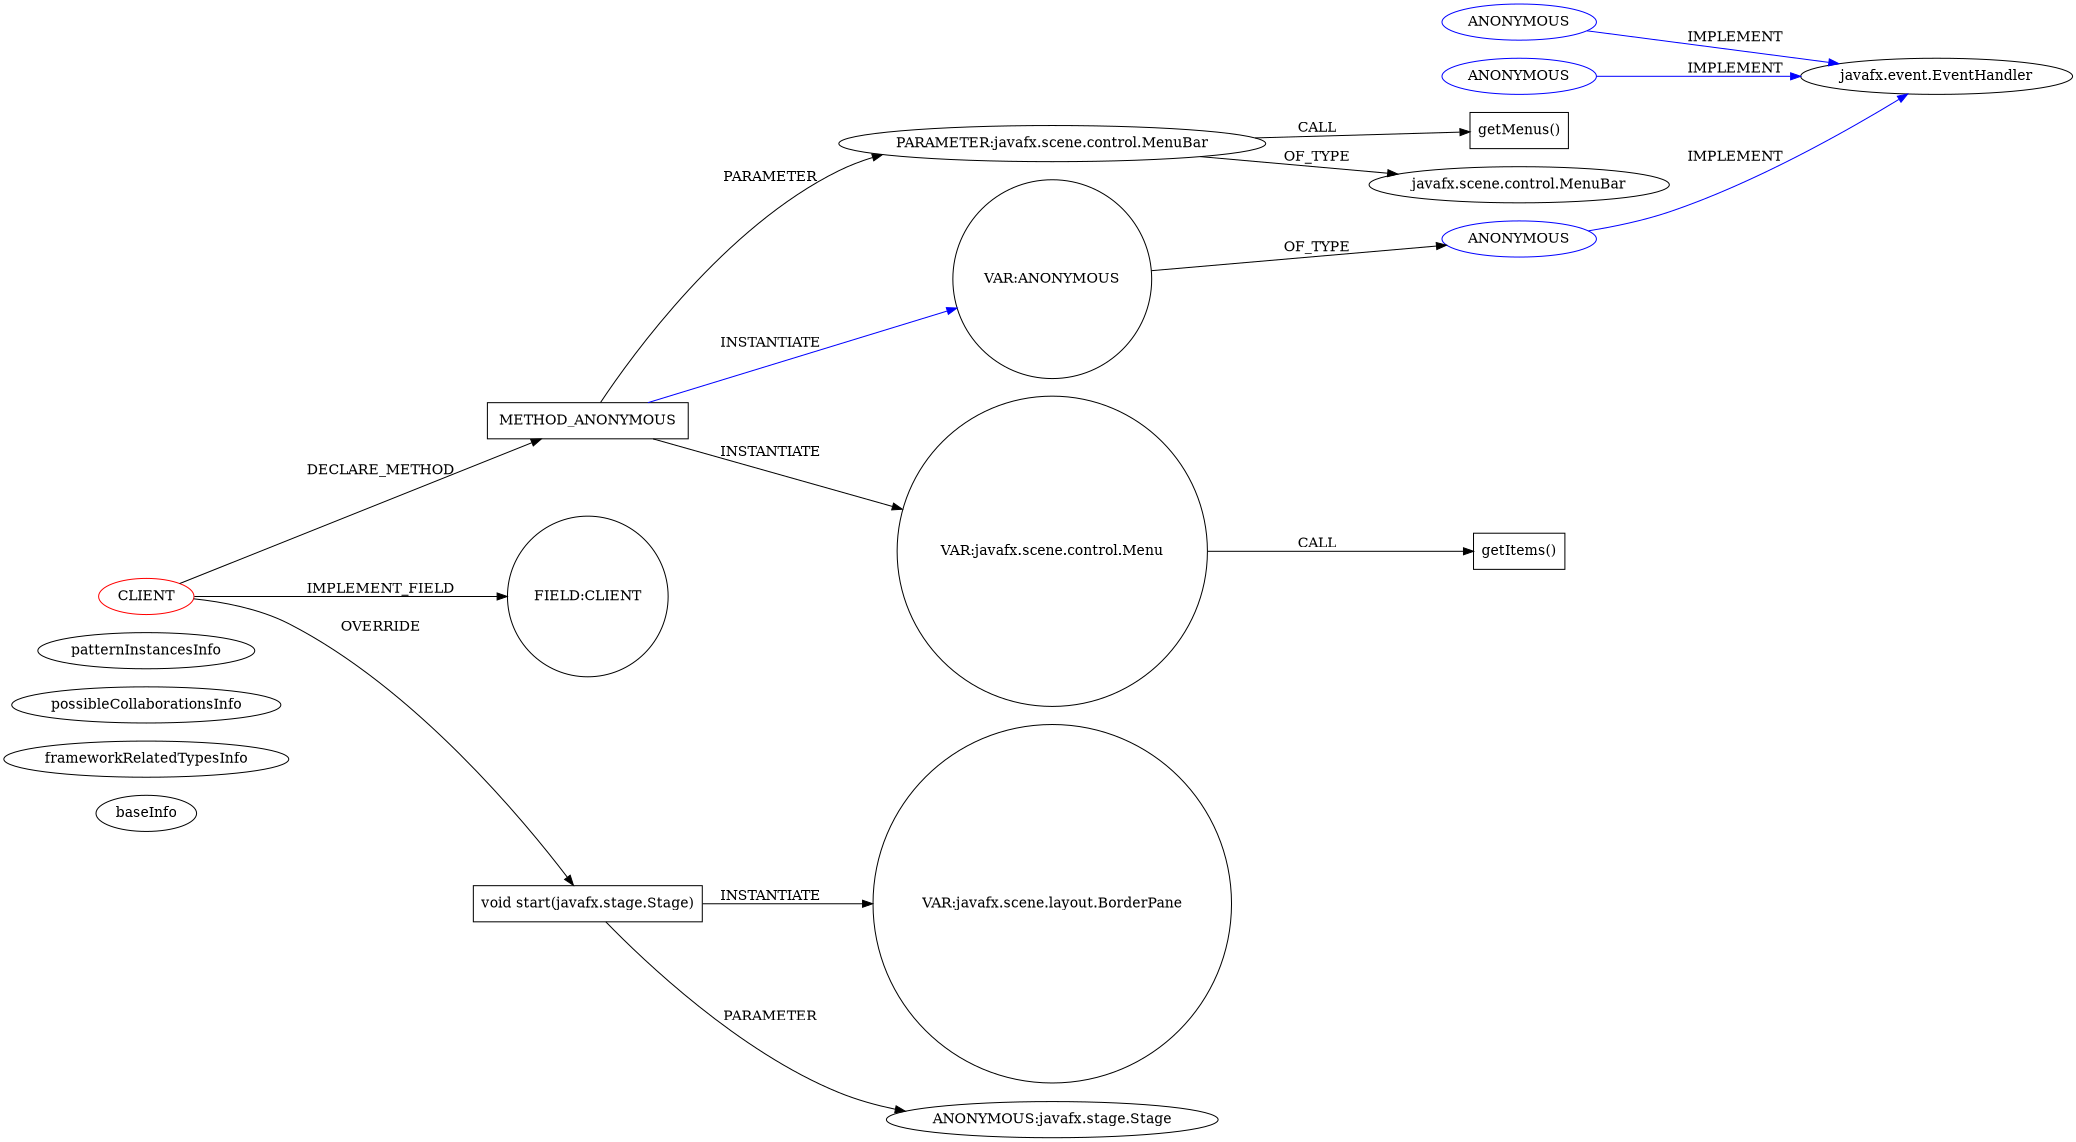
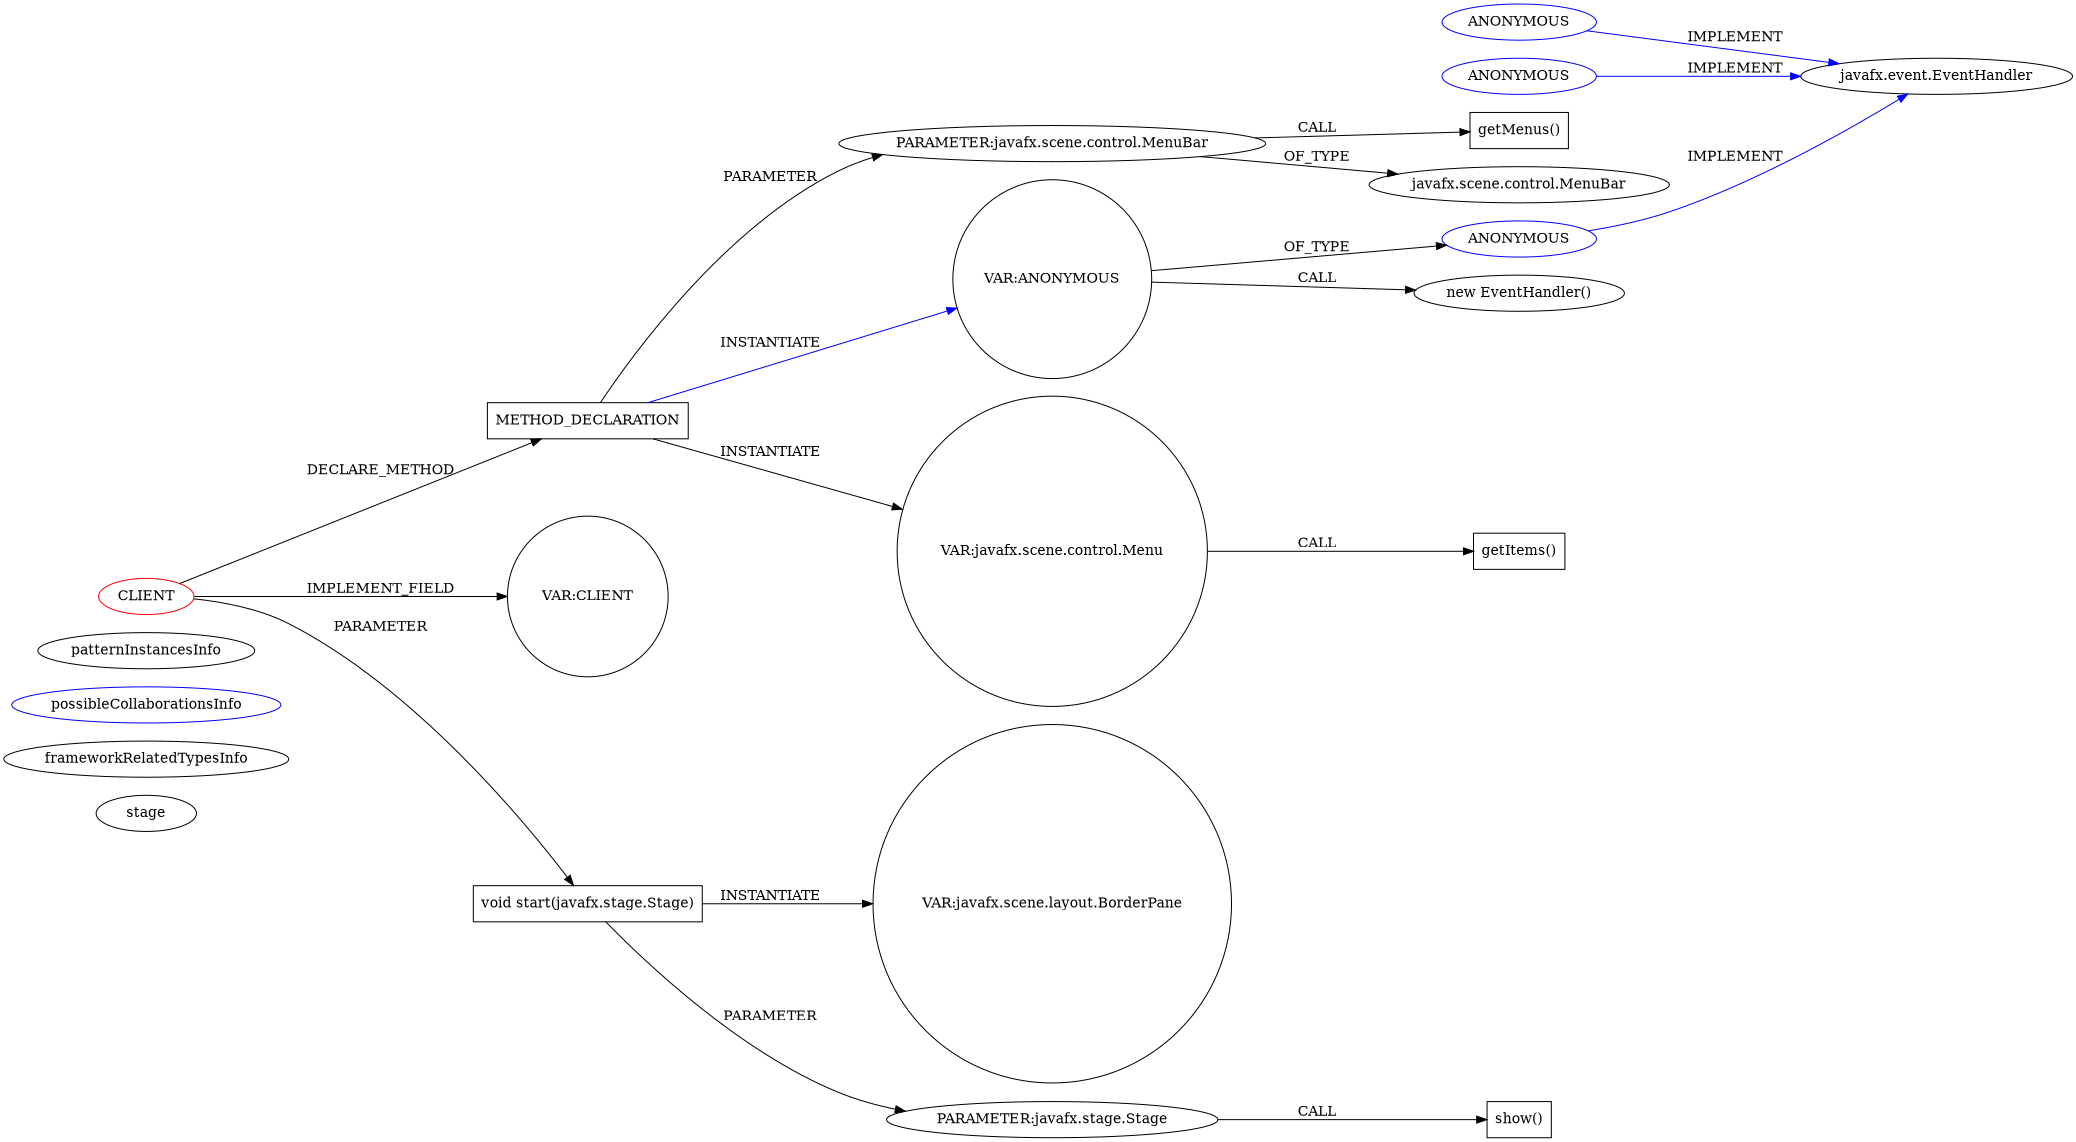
node "new EventHandler()": added
node "METHOD_ANONYMOUS": label "METHOD_ANONYMOUS" -> "METHOD_DECLARATION"
node "FIELD:CLIENT": label "FIELD:CLIENT" -> "VAR:CLIENT"
edge "CLIENT" -> "void start(javafx.stage.Stage)": label "OVERRIDE" -> "PARAMETER"
node "possibleCollaborationsInfo": color black -> blue
node "baseInfo": label "baseInfo" -> "stage"
node "ANONYMOUS:javafx.stage.Stage": label "ANONYMOUS:javafx.stage.Stage" -> "PARAMETER:javafx.stage.Stage"
node "show()": added
